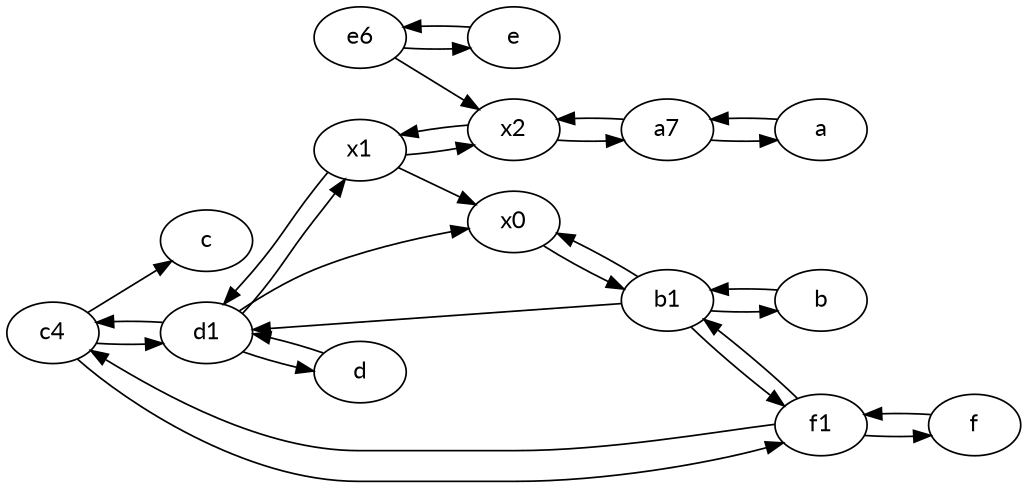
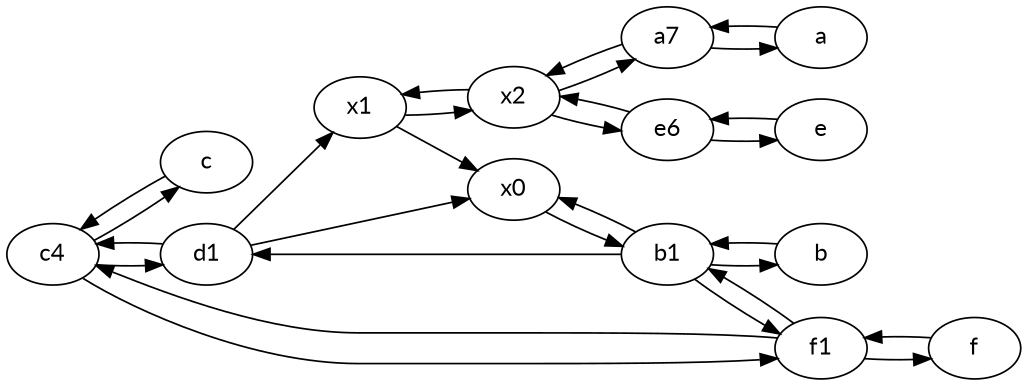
edge "x2" -> "e6": added
edge "c" -> "c4": added
edge "x1" -> "d1": removed
node "d": removed
